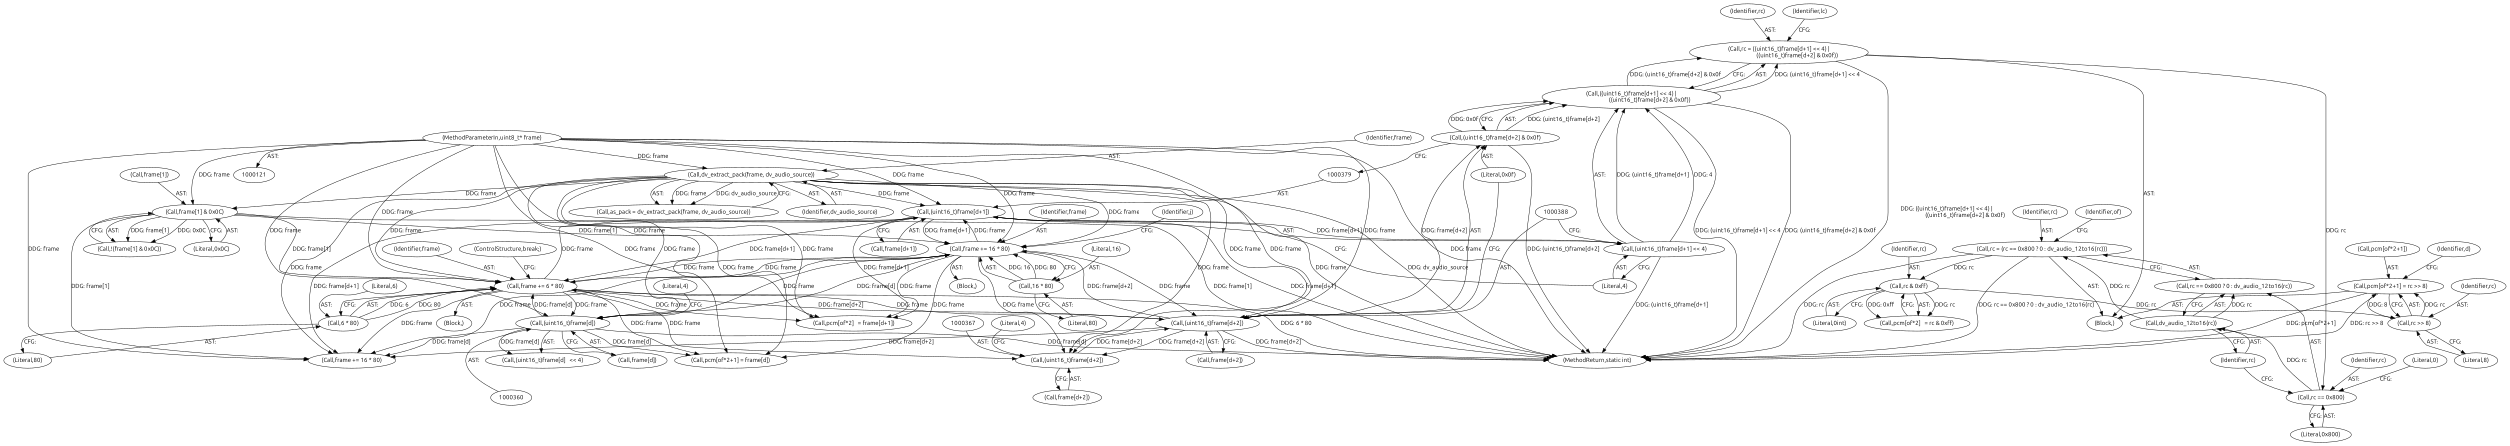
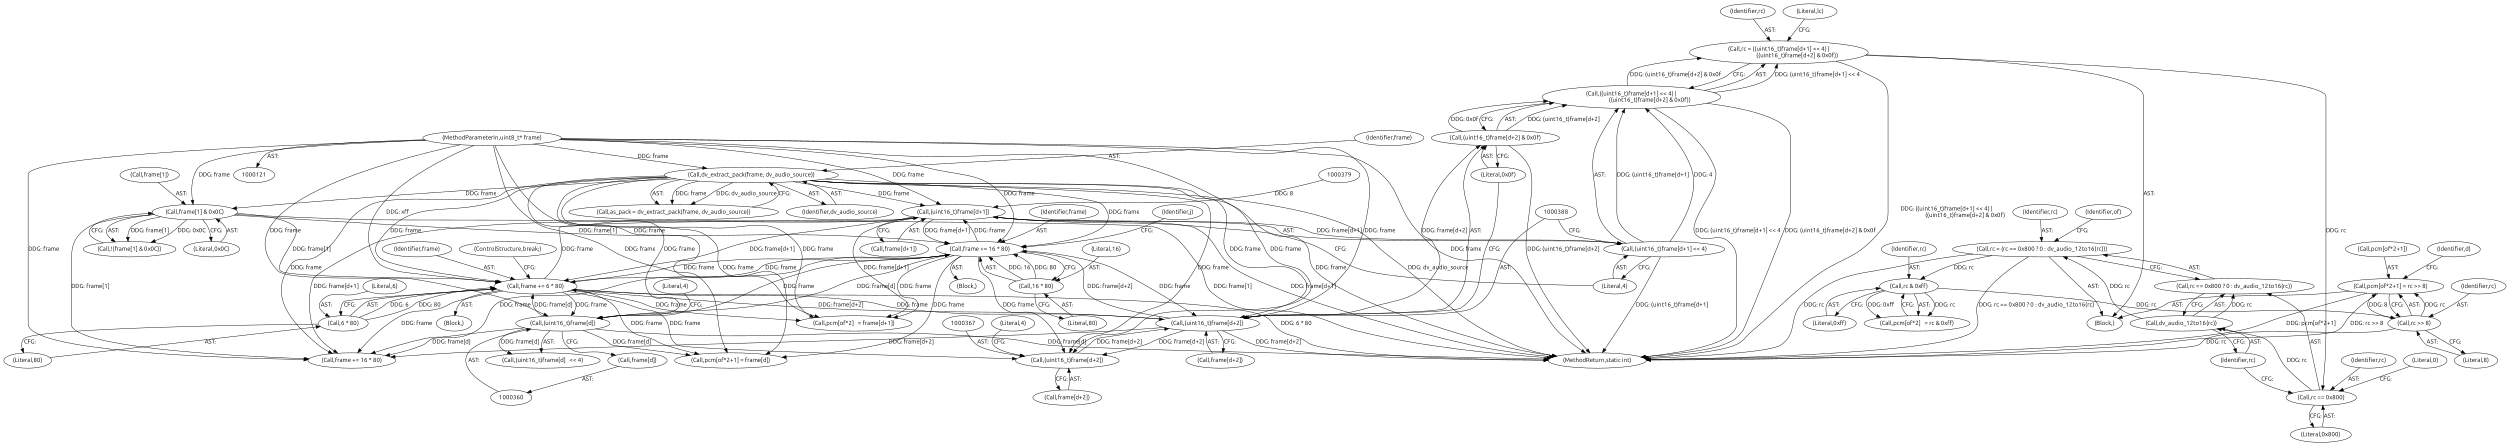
node "(Identifier,lc)": label "(Identifier,lc)" -> "(Literal,lc)"
edge "(Call,(uint16_t)frame[d+2] & 0x0f)" -> "1000379": now "(Call,(uint16_t)frame[d+2] & 0x0f)" -> "(Literal,0x0f)"
edge "1000379" -> "(Call,(uint16_t)frame[d+1])": label "AST: " -> "DDG: 8"
edge "(MethodParameterIn,uint8_t* frame)" -> "(Call,frame += 6 * 80)": label "DDG: frame" -> "DDG: xff"
node "(Literal,0int)": label "(Literal,0int)" -> "(Literal,0xff)"
edge "(Call,frame[d])" -> "(Call,(uint16_t)frame[d])": now "(Call,frame[d])" -> "1000360"
edge "(Call,rc >> 8)" -> "(MethodReturn,static int)": added, label "DDG: rc"
